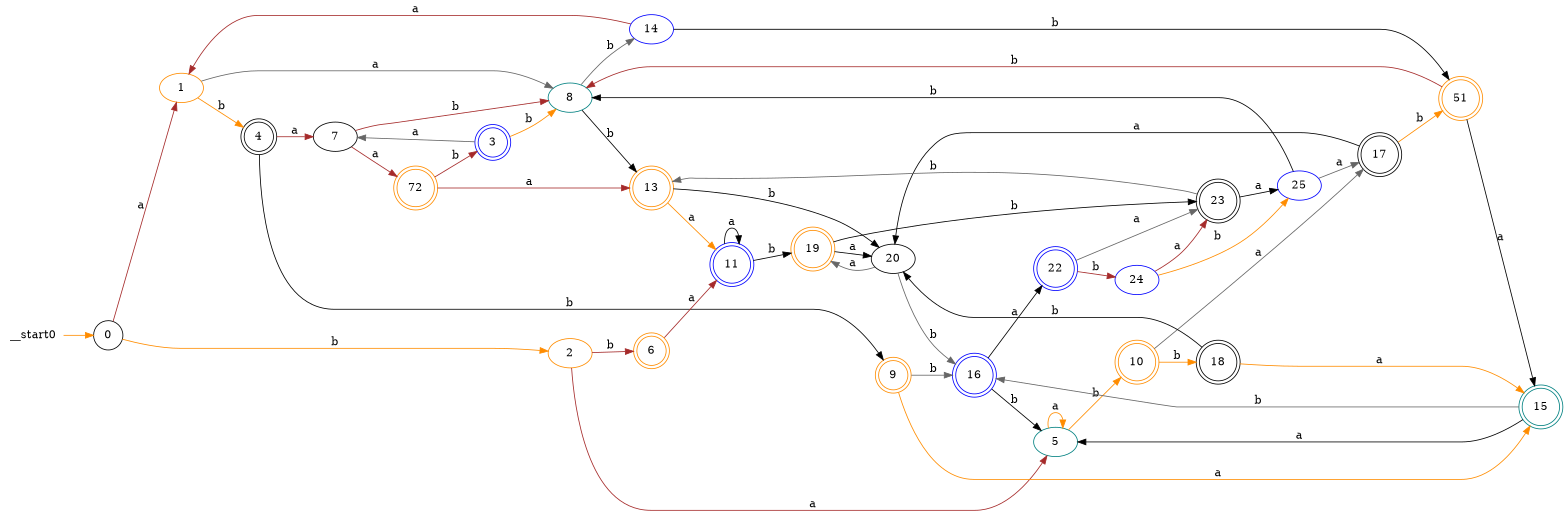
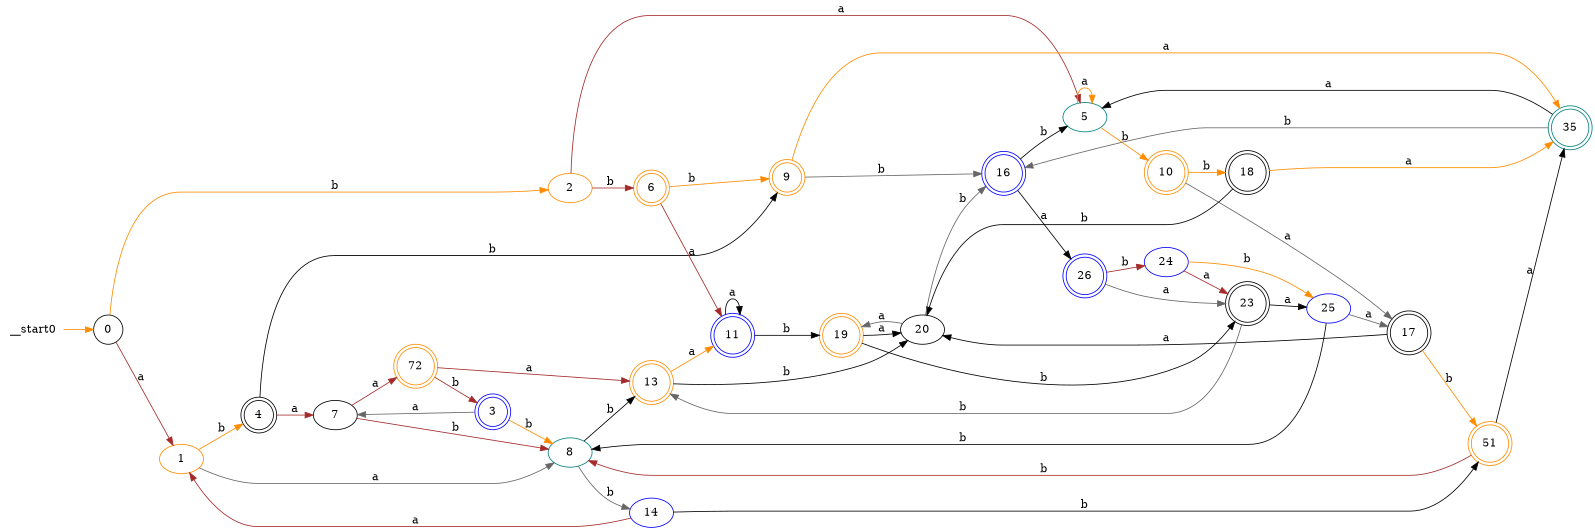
edge "6" -> "9": added, label "b"
node "22": label "22" -> "26"
node "15": label "15" -> "35"
